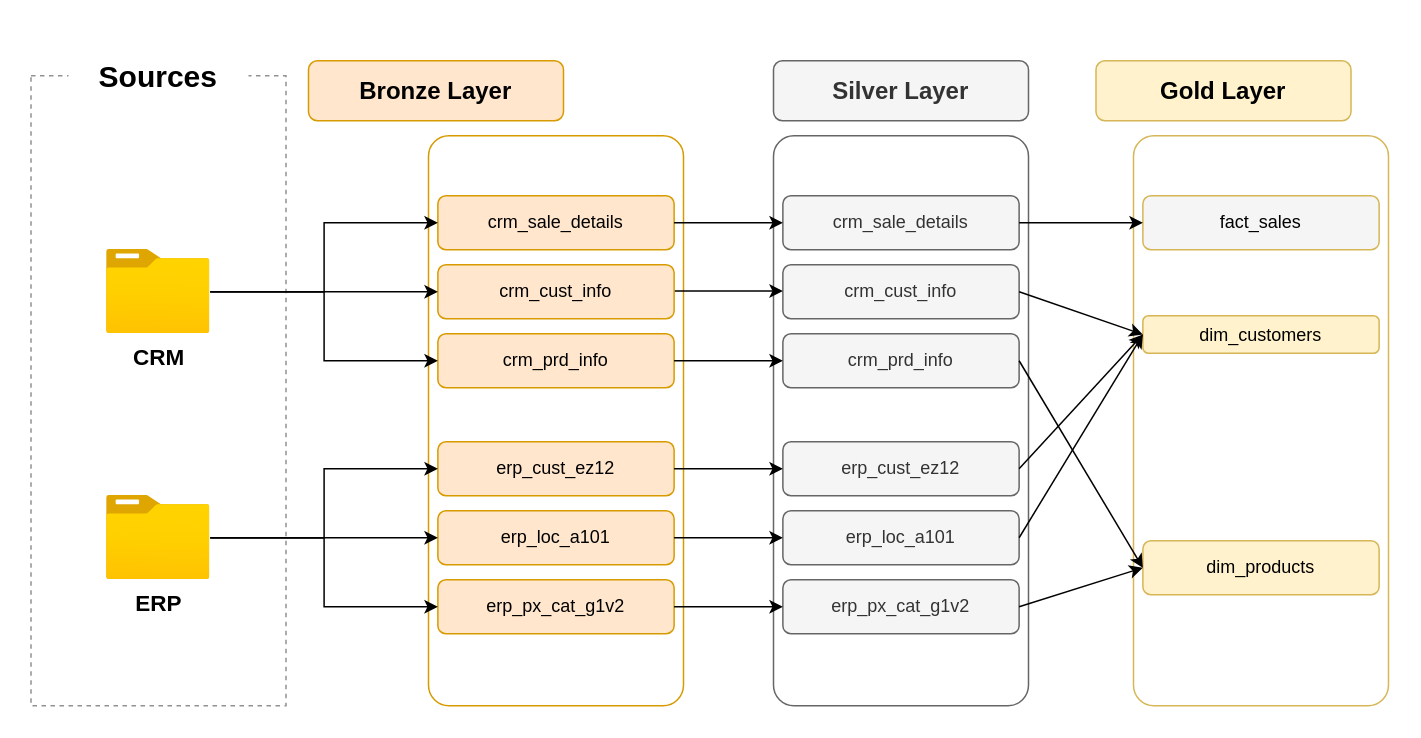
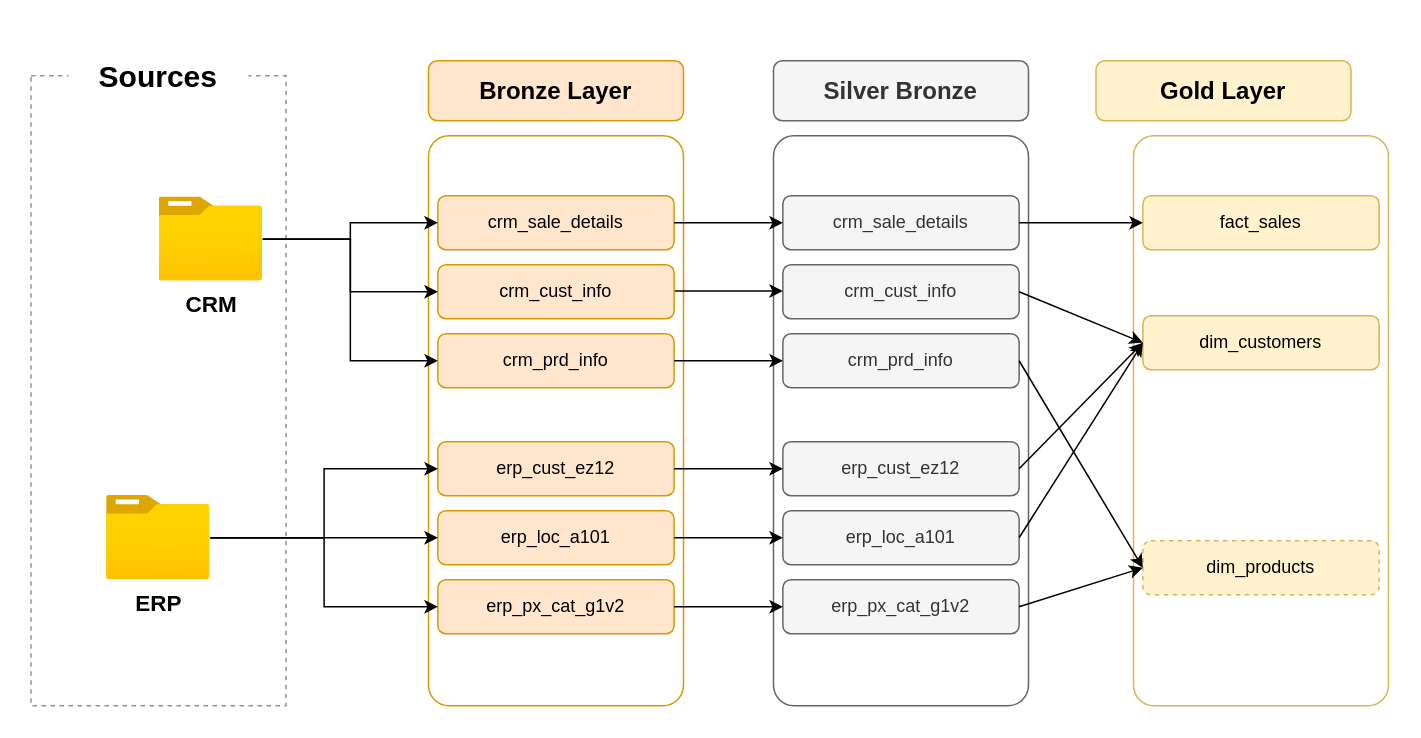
node "Bronze Layer": moved (436, 91) -> (556, 91)
node "Silver Layer": label "Silver Layer" -> "Silver Bronze"
node "fact_sales": fillcolor #f5f5f5 -> #fff2cc
node "CRM": moved (158, 292) -> (211, 239)
node "dim_customers": size 236x38 -> 236x54
node "dim_products": style solid -> dashed
